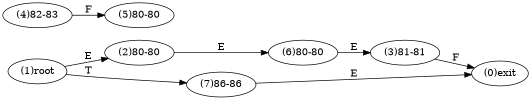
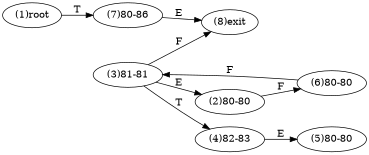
edge "(4)82-83" -> "(5)80-80": label "F" -> "E"
edge "(2)80-80" -> "(6)80-80": label "E" -> "F"
edge "(6)80-80" -> "(3)81-81": label "E" -> "F"
edge "(1)root" -> "(2)80-80": now "(3)81-81" -> "(2)80-80"
node "(0)exit": label "(0)exit" -> "(8)exit"
node "(7)86-86": label "(7)86-86" -> "(7)80-86"
edge "(3)81-81" -> "(4)82-83": added, label "T"
